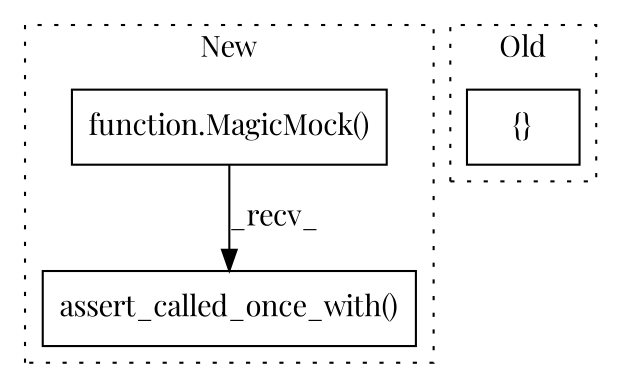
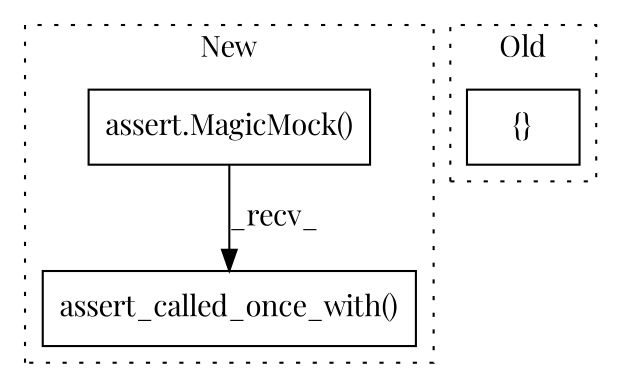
node "function.MagicMock()": label "function.MagicMock()" -> "assert.MagicMock()"
